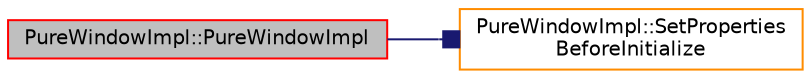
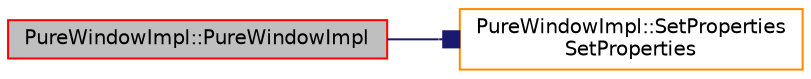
node "PureWindowImpl::SetProperties BeforeInitialize": label "PureWindowImpl::SetProperties BeforeInitialize" -> "PureWindowImpl::SetProperties SetProperties"
